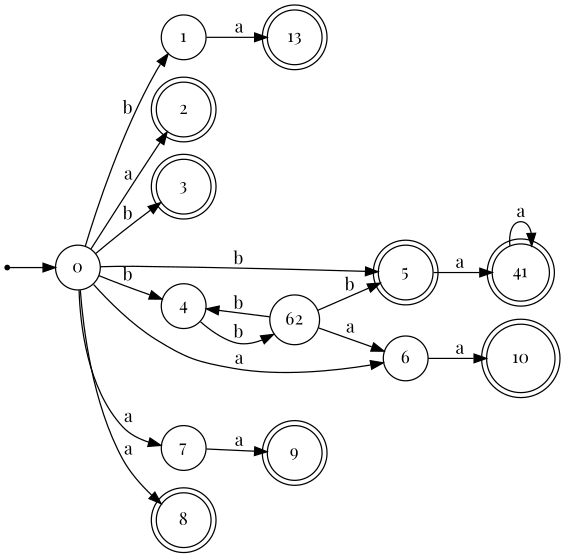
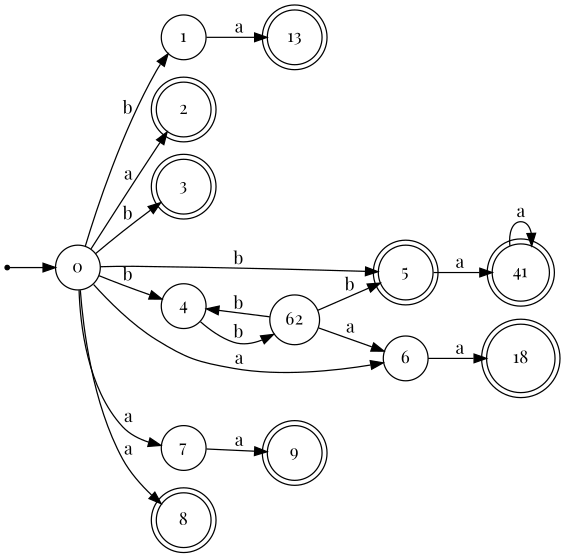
node "10": label "10" -> "18"
